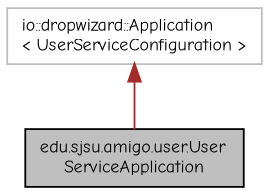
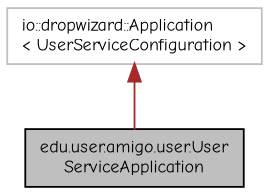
node "edu.sjsu.amigo.user.User ServiceApplication": label "edu.sjsu.amigo.user.User ServiceApplication" -> "edu.user.amigo.user.User ServiceApplication"
